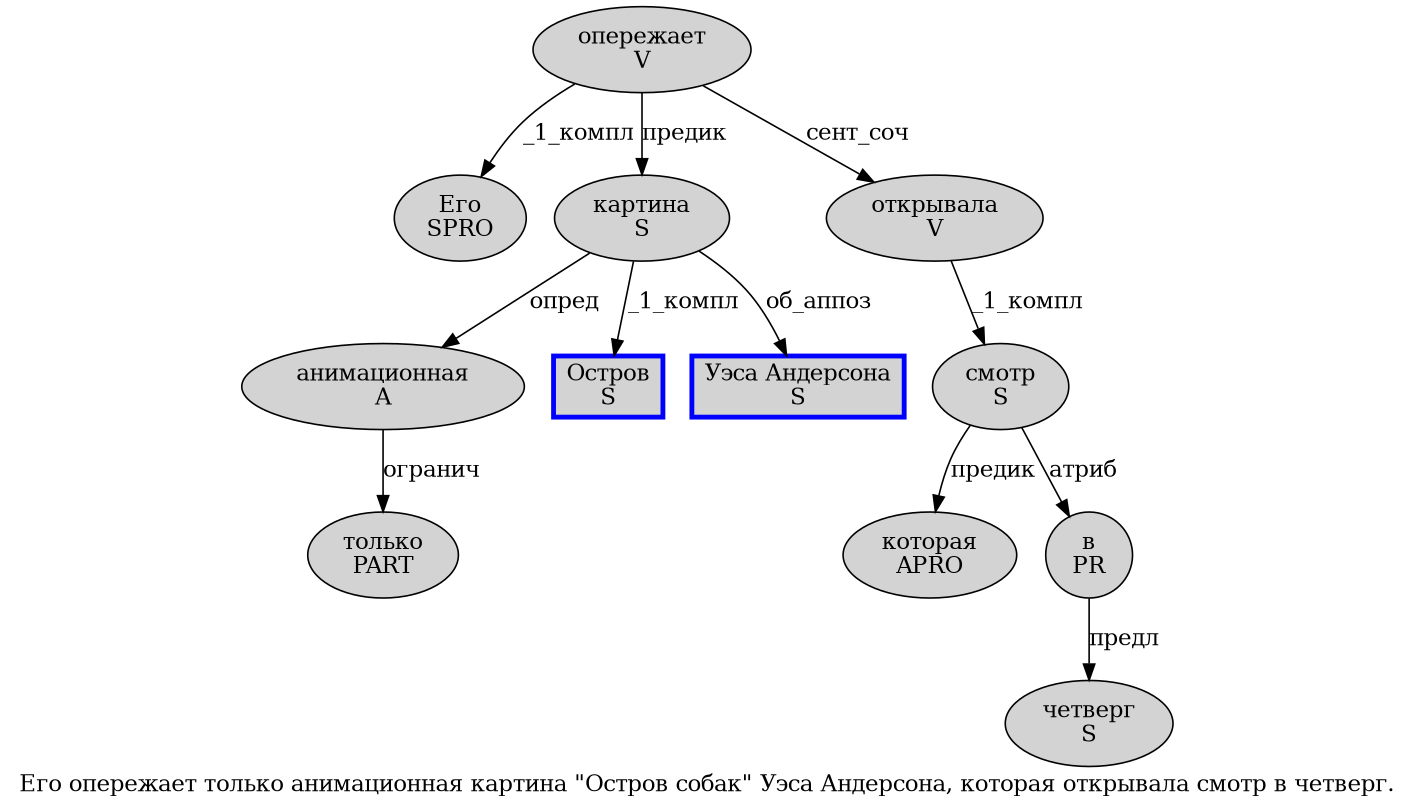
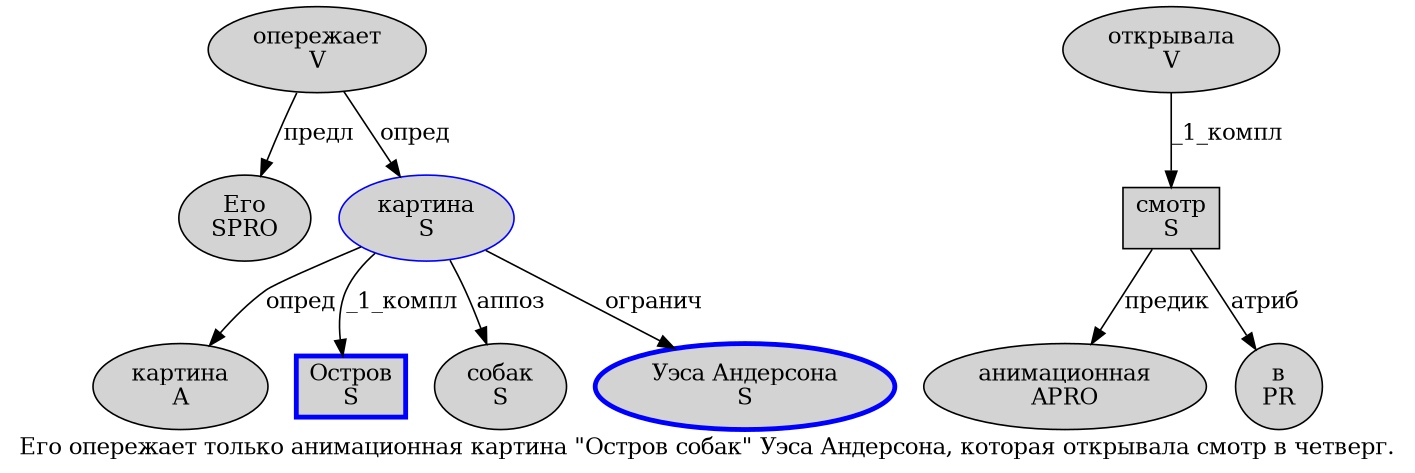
edge "опережает V" -> "открывала V": removed, label "сент_соч"
edge "опережает V" -> "Его SPRO": label "_1_компл" -> "предл"
edge "опережает V" -> "картина S": label "предик" -> "опред"
node "картина S": color black -> blue
edge "картина S" -> "Уэса Андерсона S": label "об_аппоз" -> "огранич"
node "анимационная A": label "анимационная A" -> "картина A"
node "собак S": added
node "Уэса Андерсона S": shape box -> ellipse
node "смотр S": shape ellipse -> box
node "только PART": removed
node "которая APRO": label "которая APRO" -> "анимационная APRO"
node "четверг S": removed
